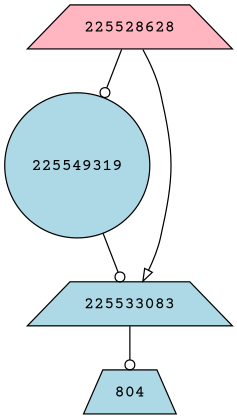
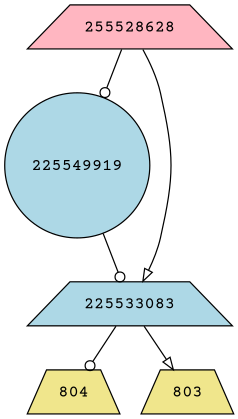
node "225528628": label "225528628" -> "255528628"
node "225549319": label "225549319" -> "225549919"
node "804": fillcolor lightblue -> khaki
node "803": added
